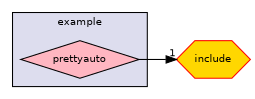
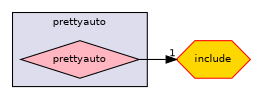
cluster "example": label "example" -> "prettyauto"
